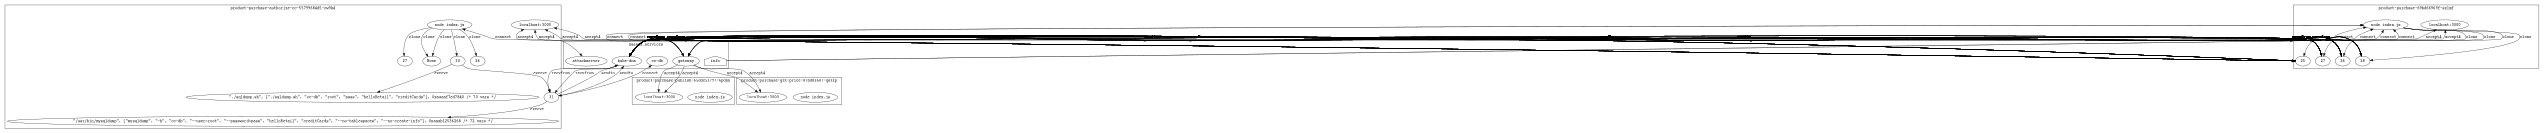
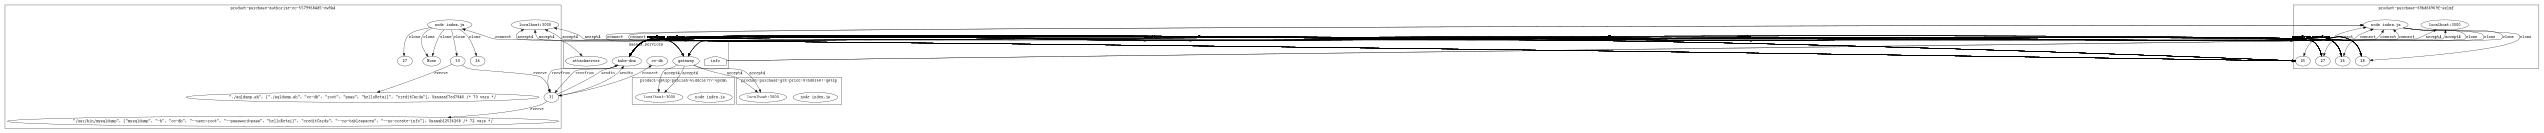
cluster " product-purchase-publish-65ddc5f797-6pcmn ": label " product-purchase-publish-65ddc5f797-6pcmn " -> " product-qstfp-publish-65ddc5f797-6pcmn "
